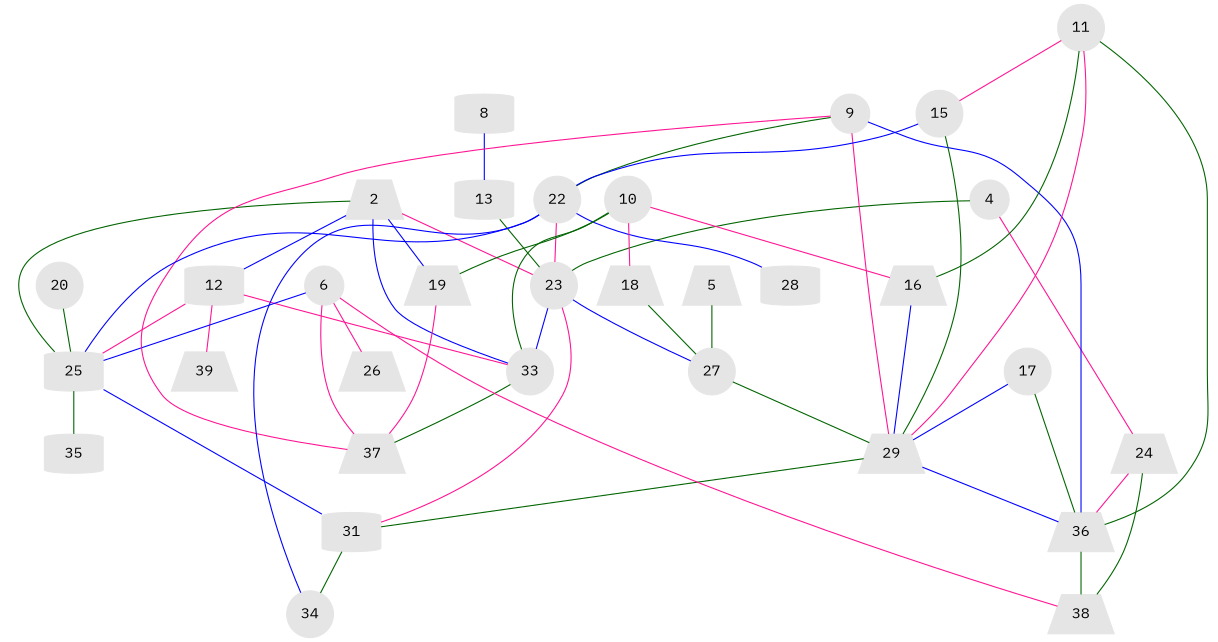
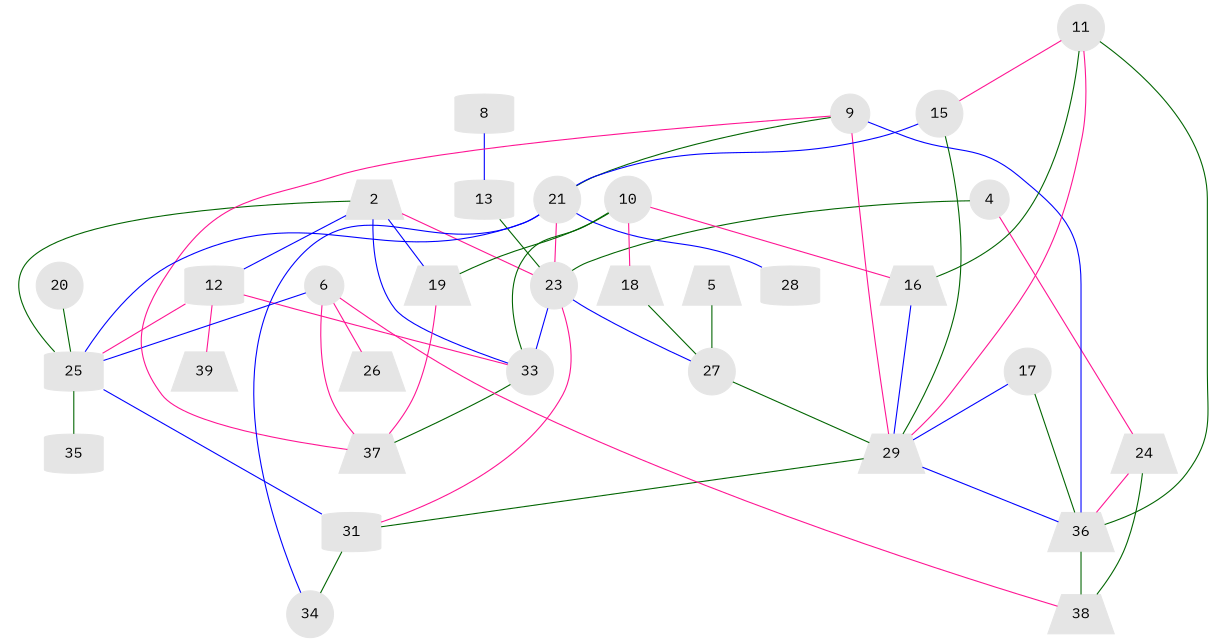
node "22": label "22" -> "21"
